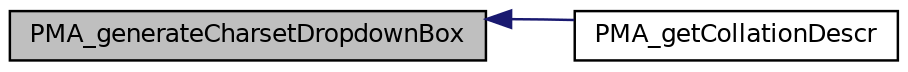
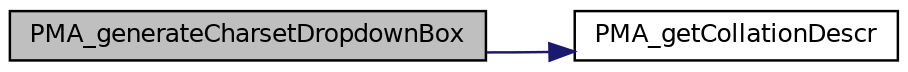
edge "PMA_getCollationDescr" -> "PMA_generateCharsetDropdownBox": reversed
